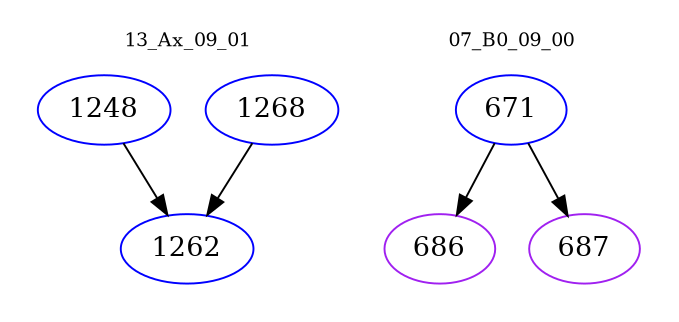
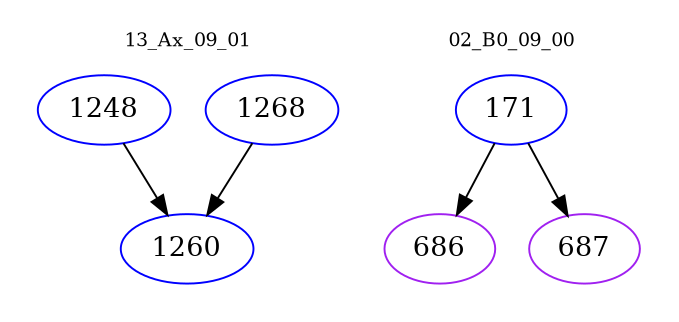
cluster "07_B0_09_00": label "07_B0_09_00" -> "02_B0_09_00"
node "671": label "671" -> "171"
node "1262": label "1262" -> "1260"
